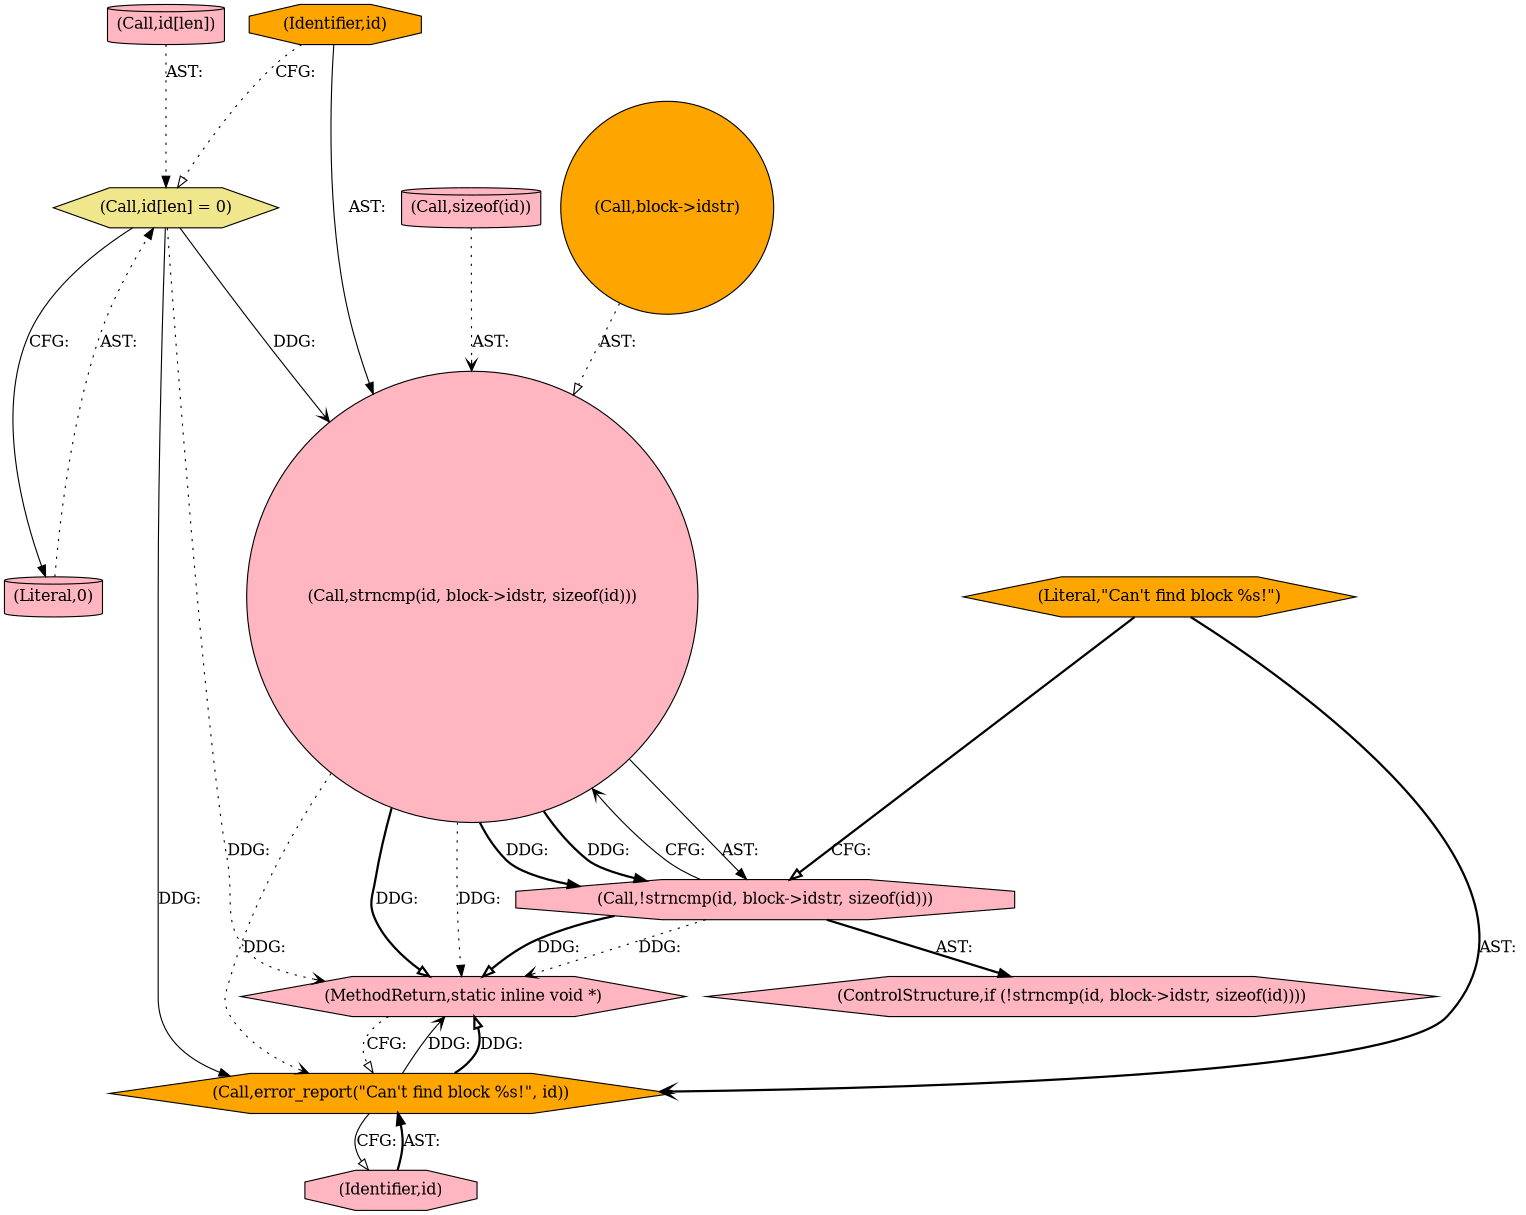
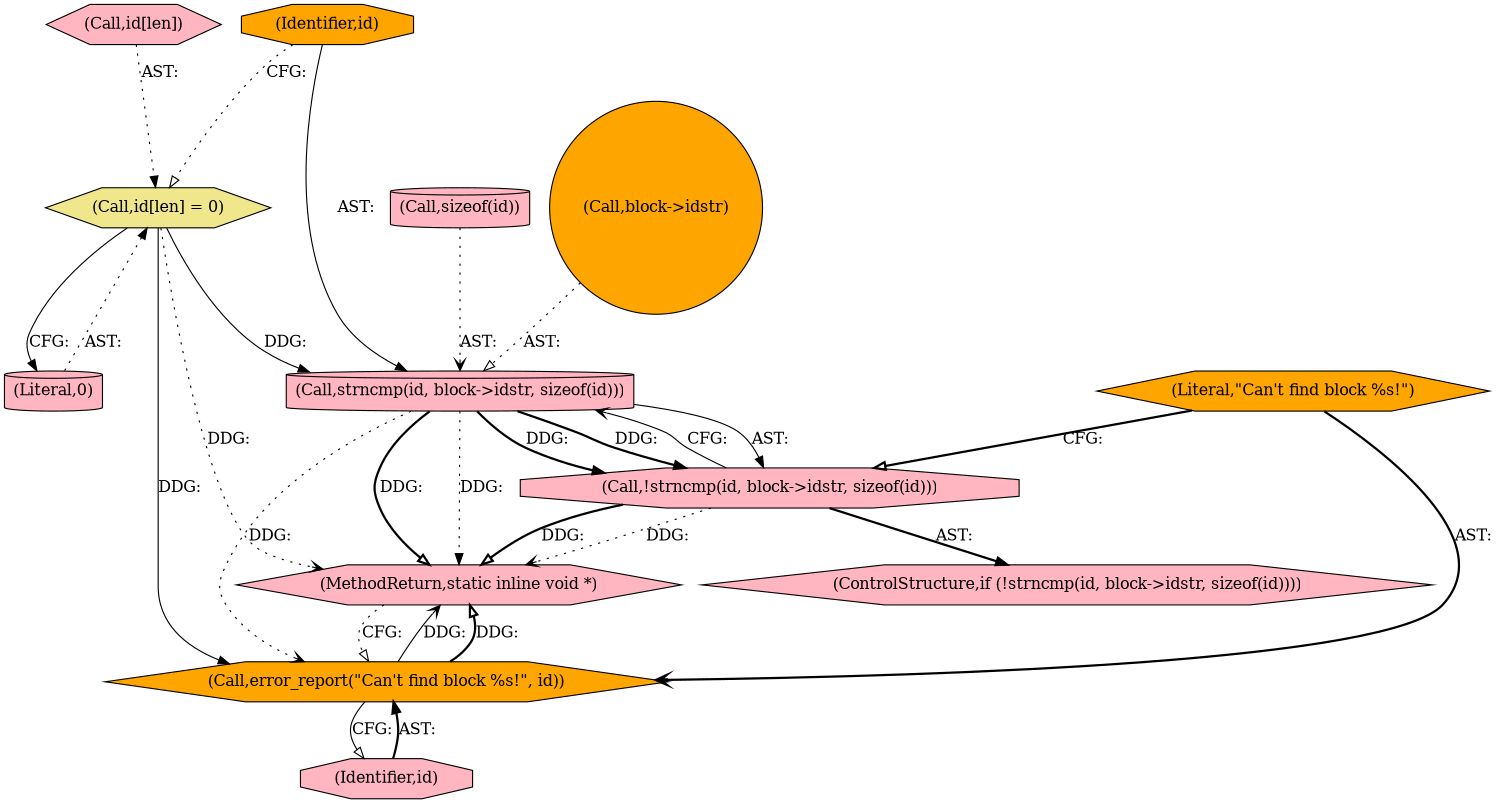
node "(Call,id[len])": shape cylinder -> hexagon
edge "(Call,id[len] = 0)" -> "(Call,strncmp(id, block->idstr, sizeof(id)))": arrowhead vee -> normal
node "(Call,strncmp(id, block->idstr, sizeof(id)))": shape circle -> cylinder
